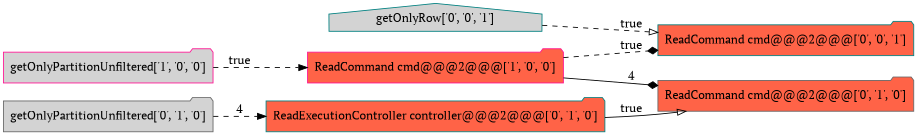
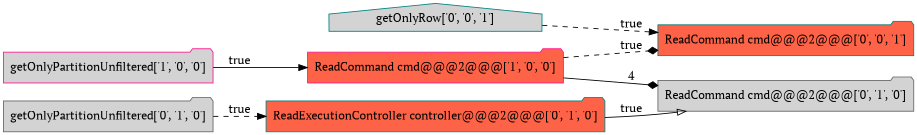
edge "getOnlyRow['0', '0', '1']" -> "ReadCommand cmd@@@2@@@['0', '0', '1']": arrowhead onormal -> normal
edge "getOnlyPartitionUnfiltered['1', '0', '0']" -> "ReadCommand cmd@@@2@@@['1', '0', '0']": style dashed -> solid
node "ReadCommand cmd@@@2@@@['0', '1', '0']": fillcolor tomato -> lightgray
edge "getOnlyPartitionUnfiltered['0', '1', '0']" -> "ReadExecutionController controller@@@2@@@['0', '1', '0']": label "4" -> "true"
